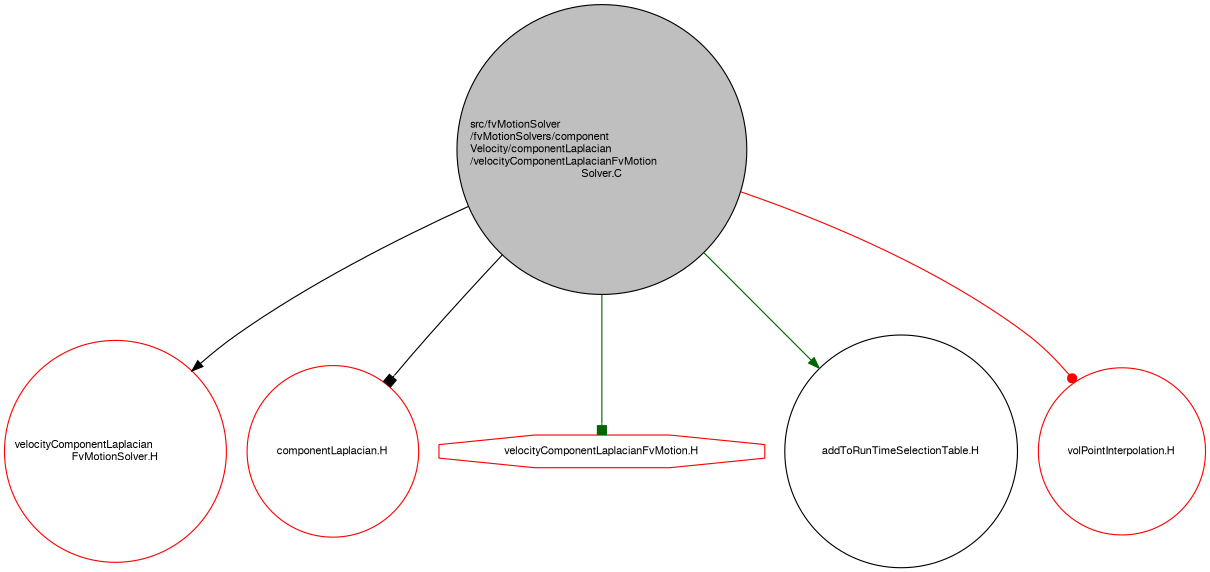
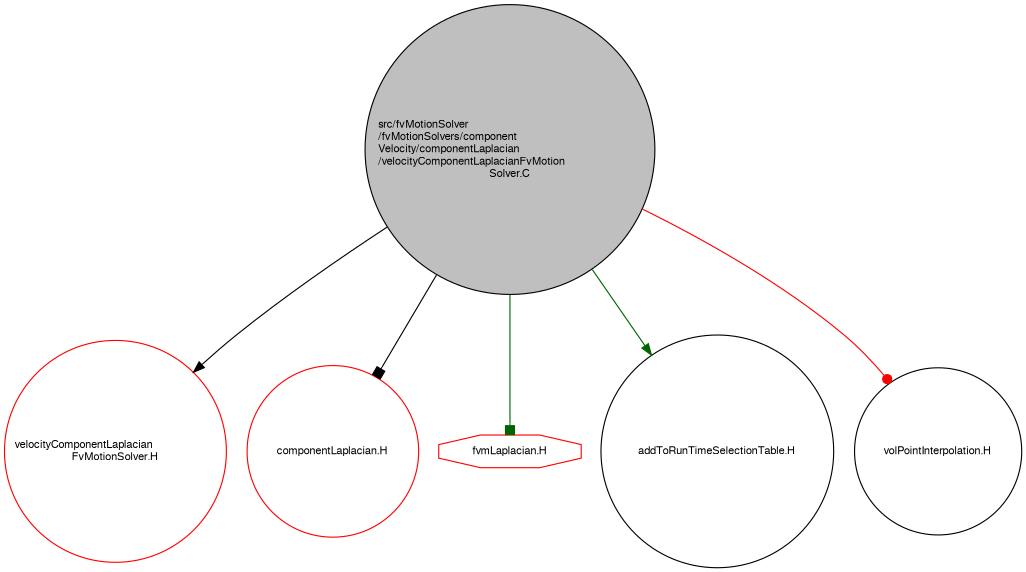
node "velocityComponentLaplacianFvMotion.H": label "velocityComponentLaplacianFvMotion.H" -> "fvmLaplacian.H"
node "volPointInterpolation.H": color red -> black
